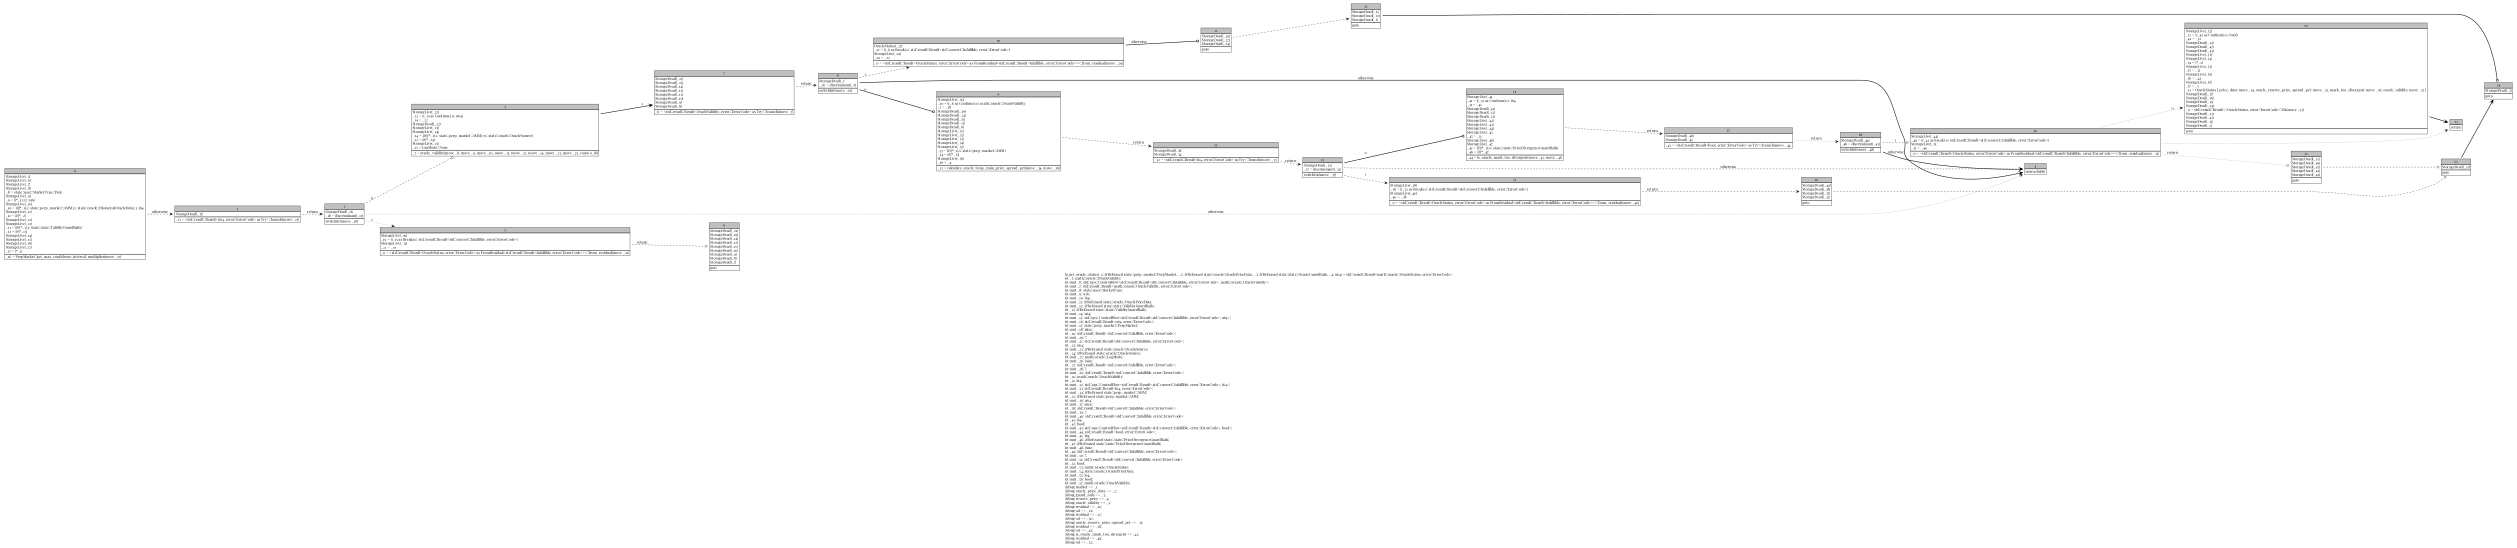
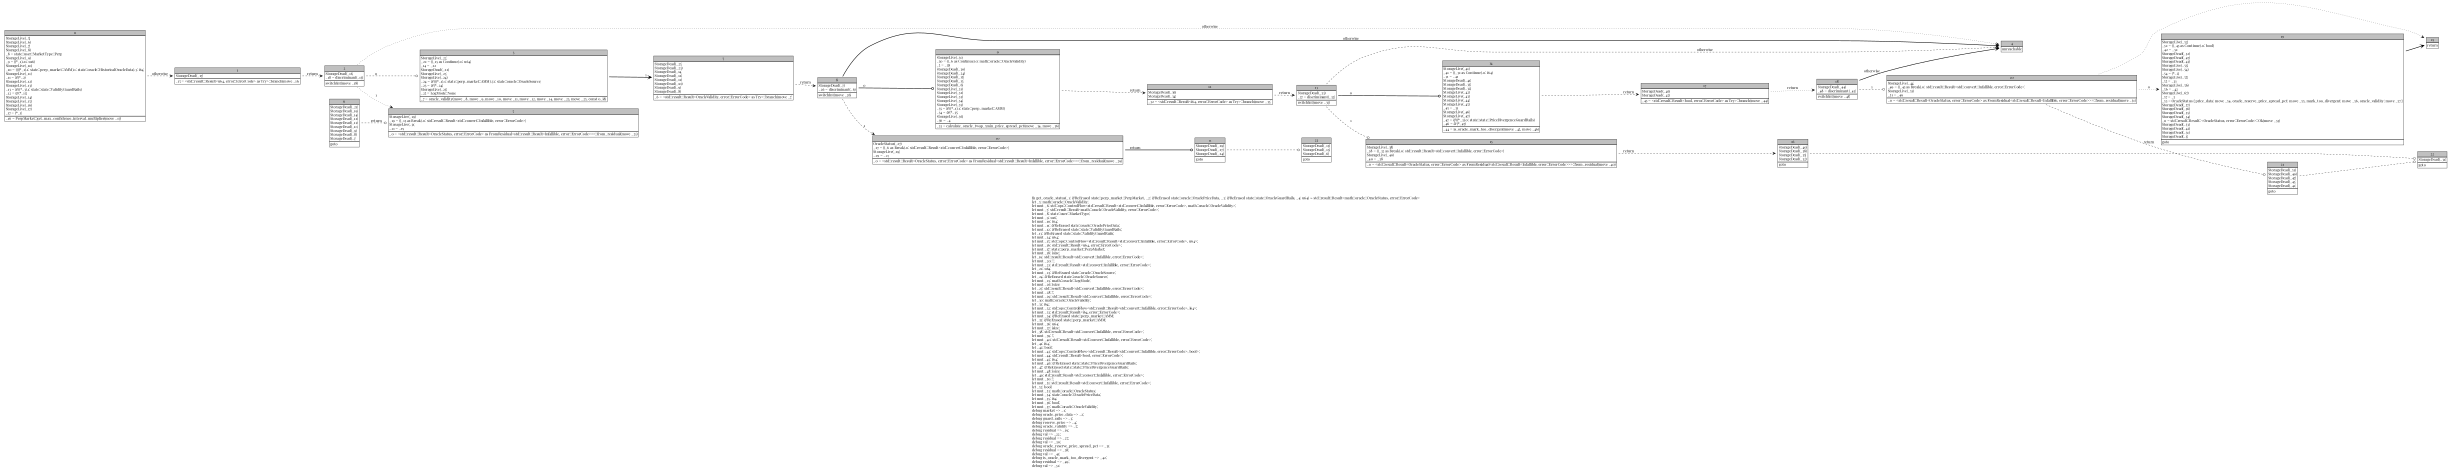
edge "11" -> "23": arrowhead vee -> odot
edge "10" -> "11": label "otherwise" -> "return"
node "24": removed
edge "20" -> "21": style dotted -> dashed
edge "13" -> "15": arrowhead vee -> odot
edge "5" -> "6": reversed
